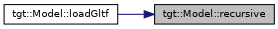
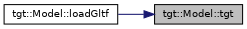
node "tgt::Model::recursive": label "tgt::Model::recursive" -> "tgt::Model::tgt"
